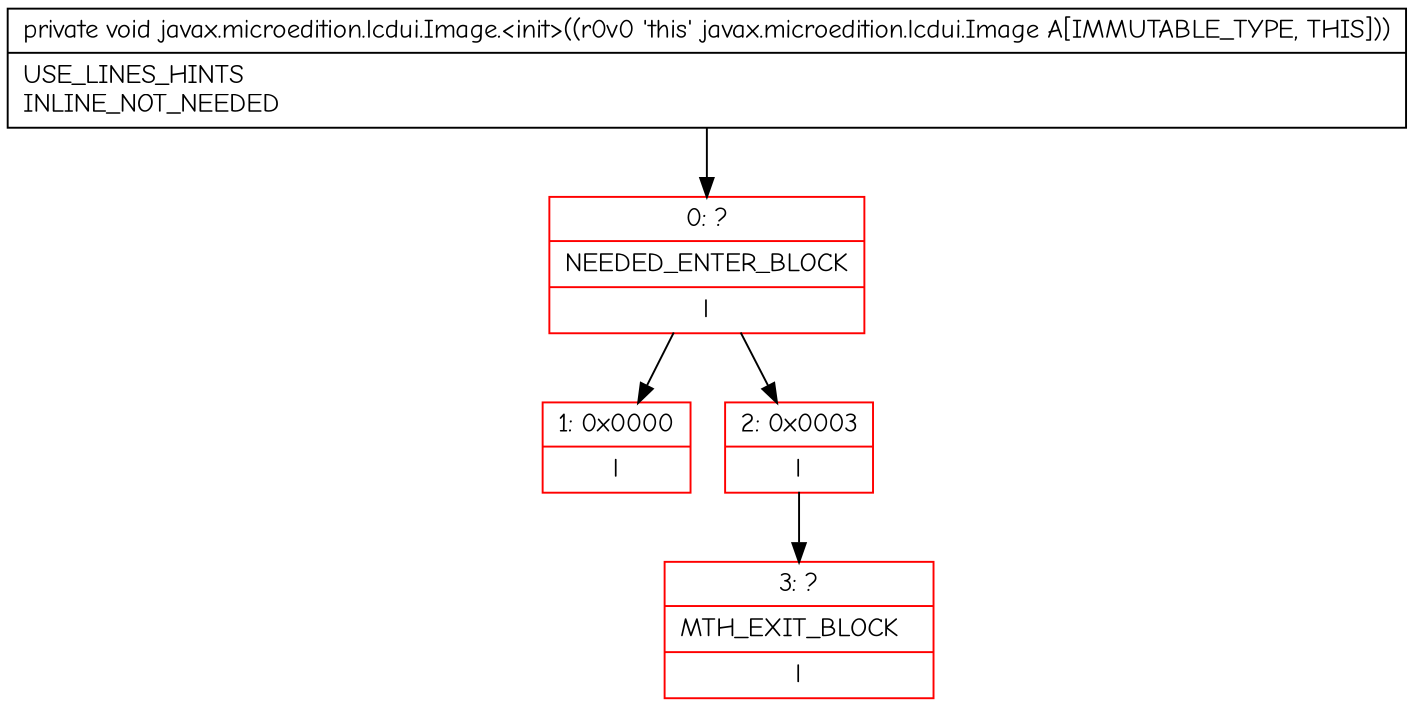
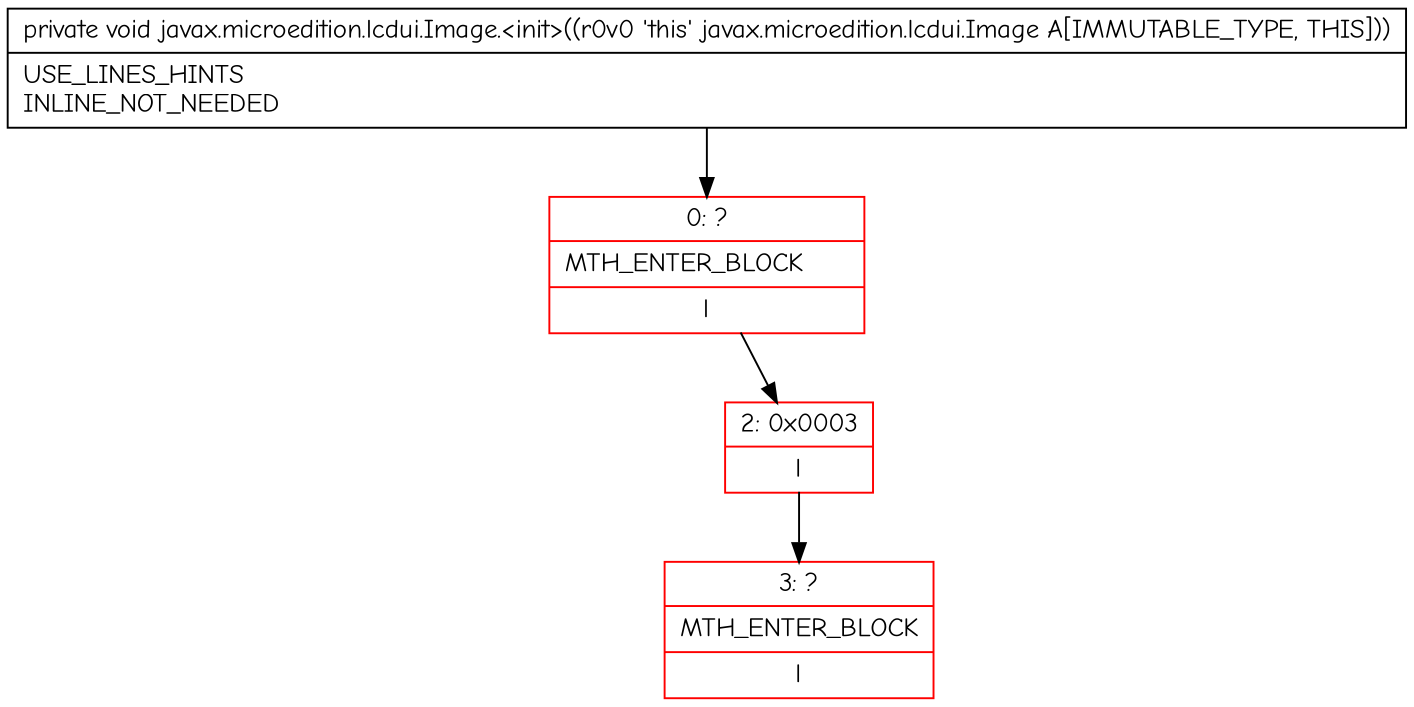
node "0: ?": text "NEEDED_ENTER_BLOCK" -> "MTH_ENTER_BLOCK"
node "1: 0x0000": removed
node "3: ?": text "MTH_EXIT_BLOCK" -> "MTH_ENTER_BLOCK"
